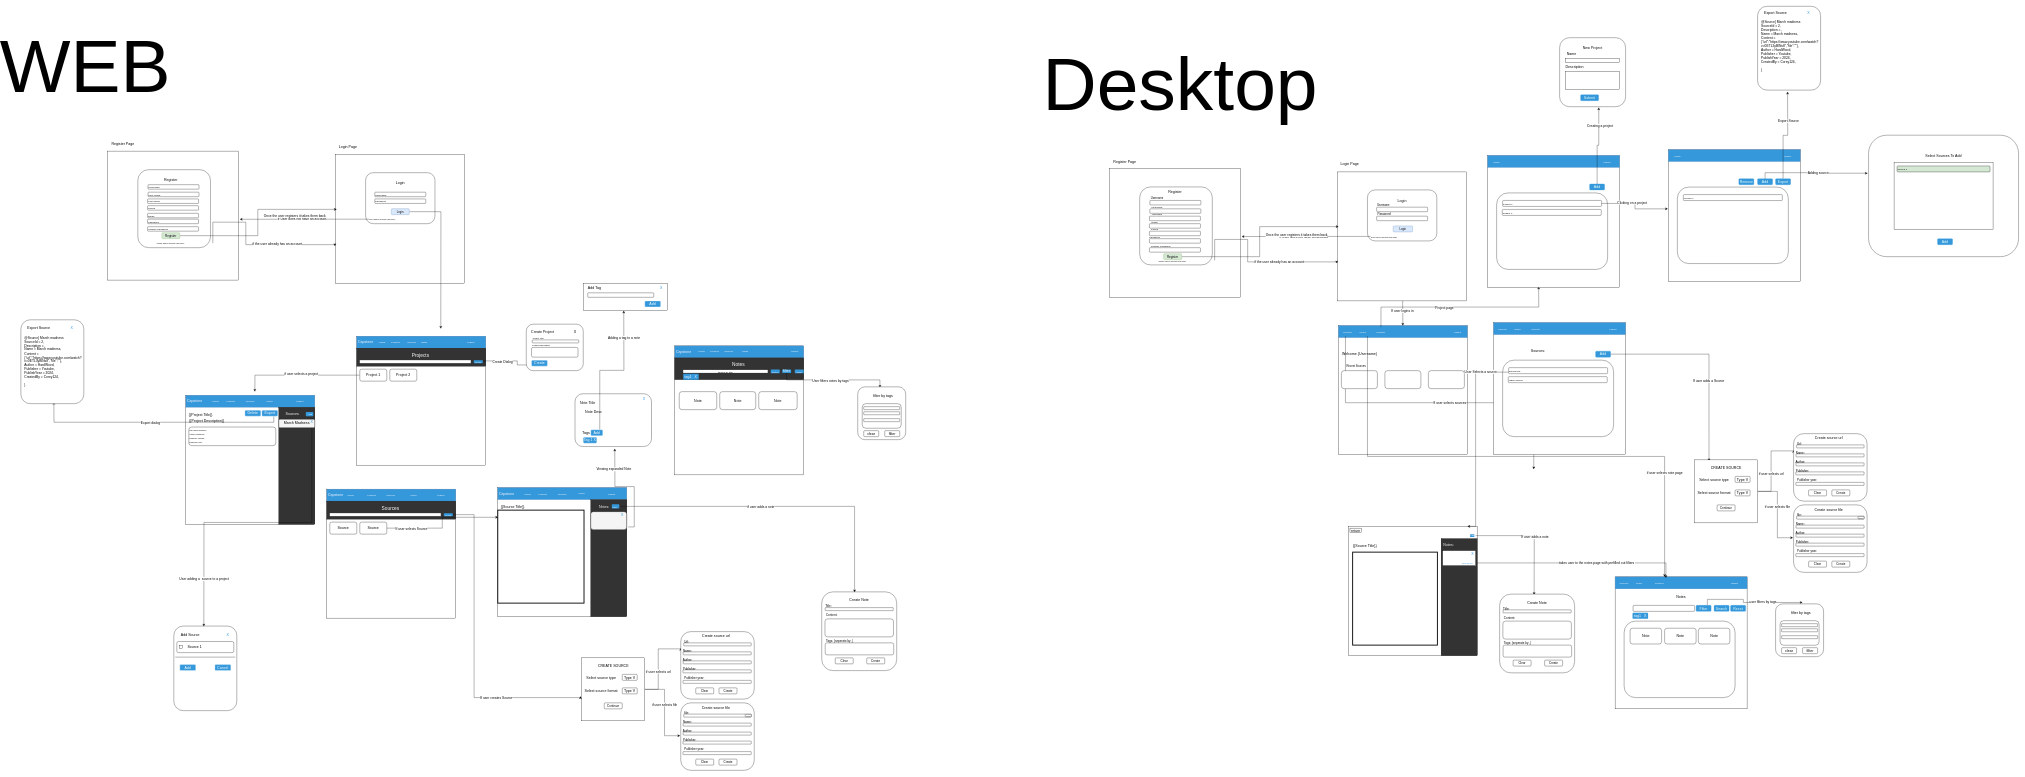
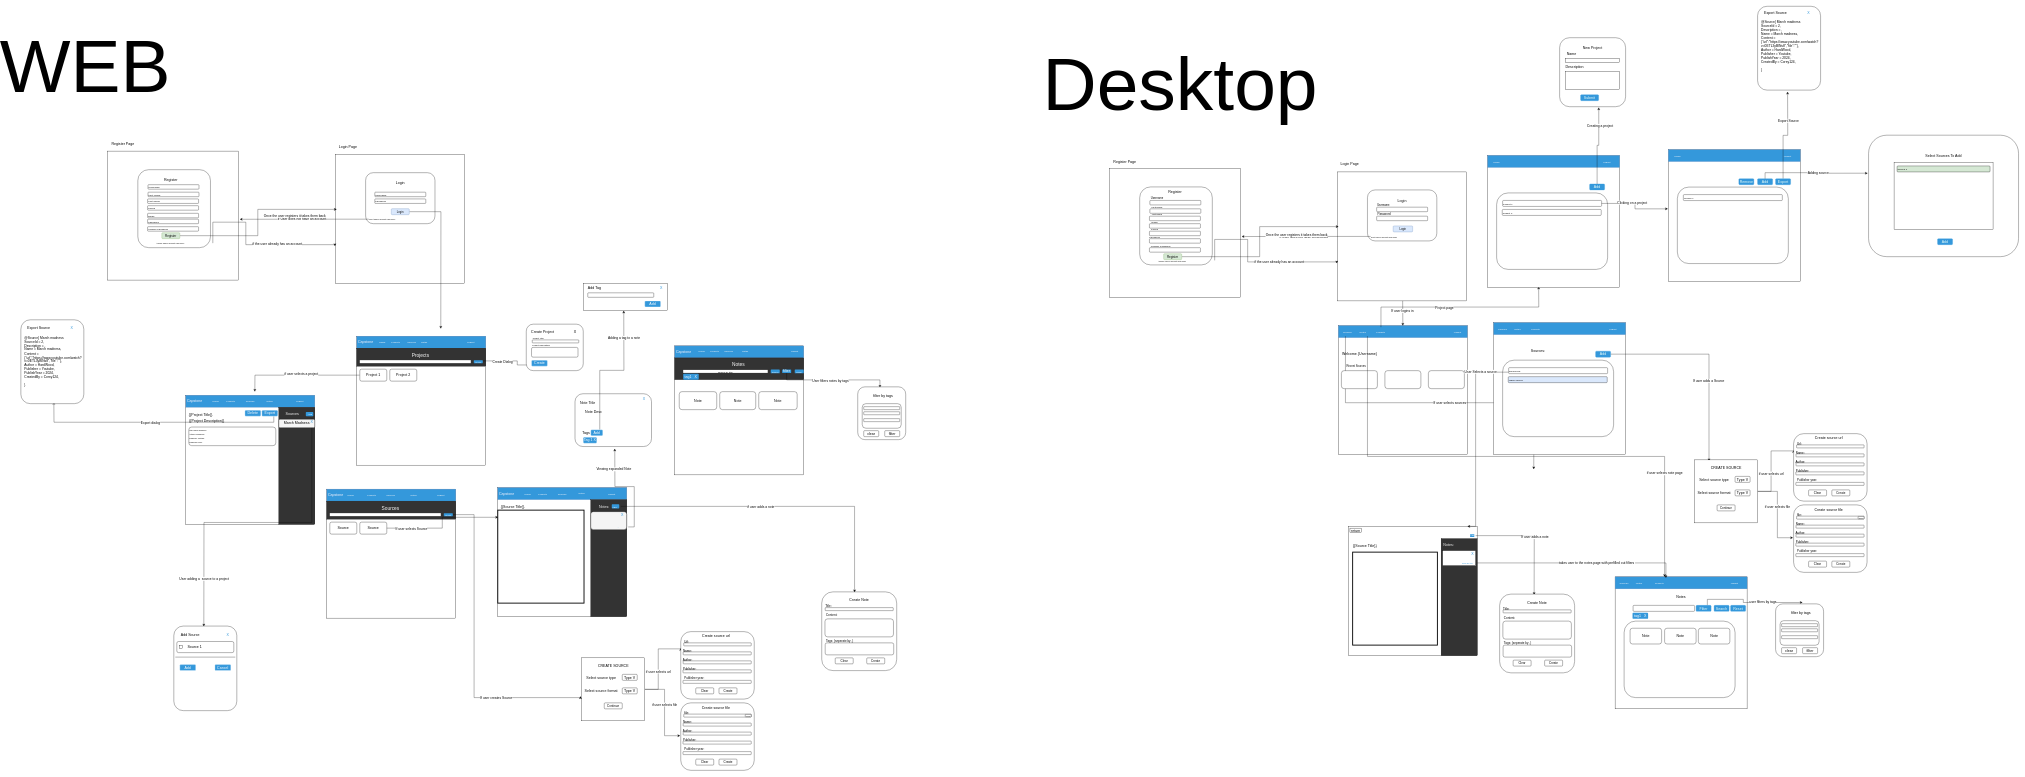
node "Video source": fillcolor #ffffff -> #dae8fc
